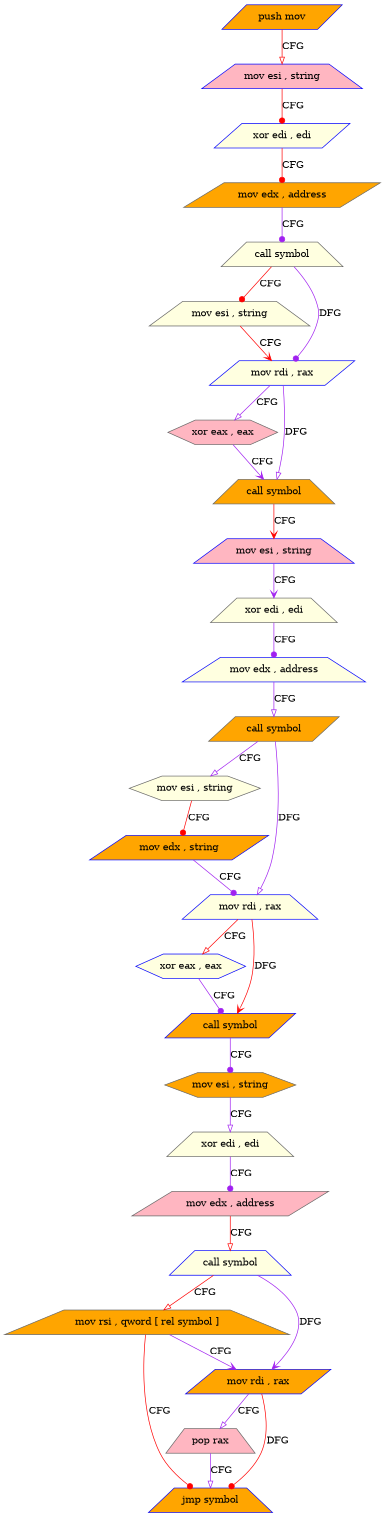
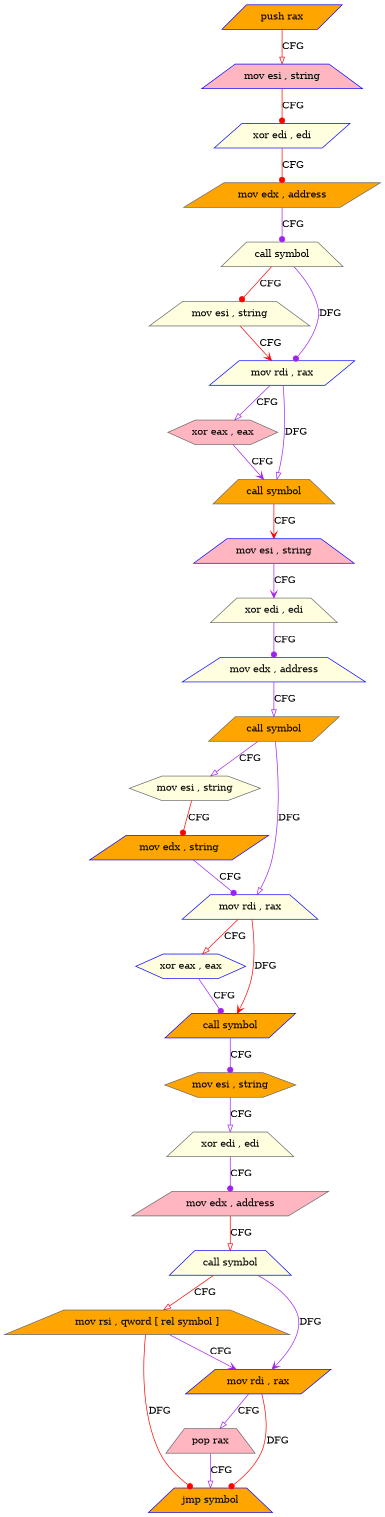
node "push mov": label "push mov" -> "push rax"
edge "mov rsi , qword [ rel symbol ]" -> "jmp symbol": label "CFG" -> "DFG"
